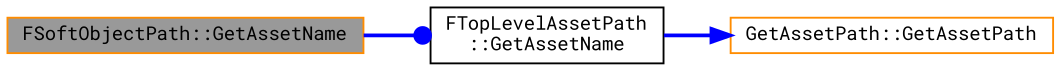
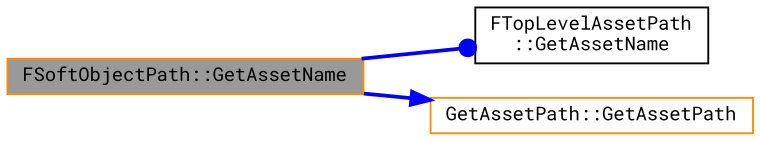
edge "FTopLevelAssetPath ::GetAssetName" -> "GetAssetPath::GetAssetPath": now "FSoftObjectPath::GetAssetName" -> "GetAssetPath::GetAssetPath"
